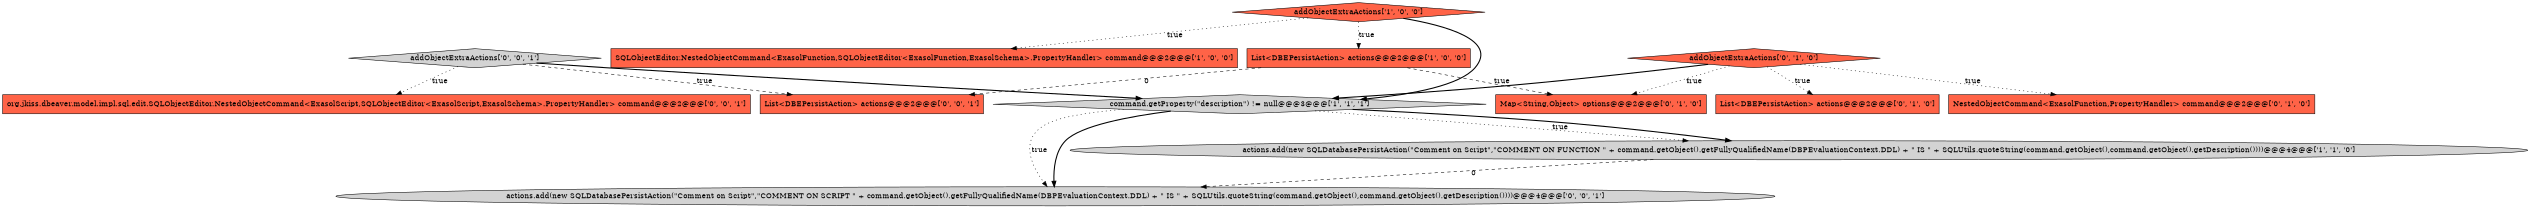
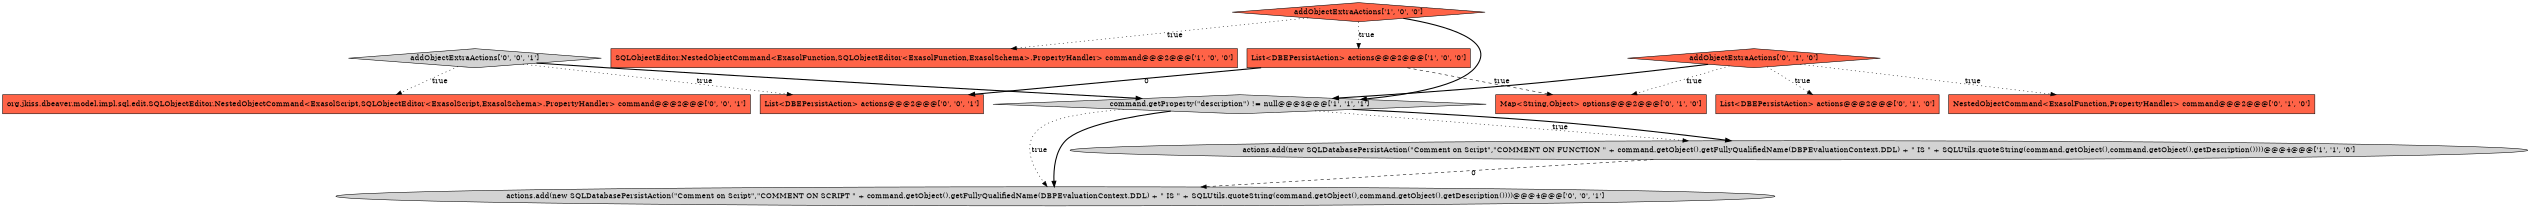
edge "addObjectExtraActions['0', '0', '1']" -> "List<DBEPersistAction> actions@@@2@@@['0', '0', '1']": style dashed -> dotted
edge "List<DBEPersistAction> actions@@@2@@@['1', '0', '0']" -> "List<DBEPersistAction> actions@@@2@@@['0', '0', '1']": style dashed -> bold
